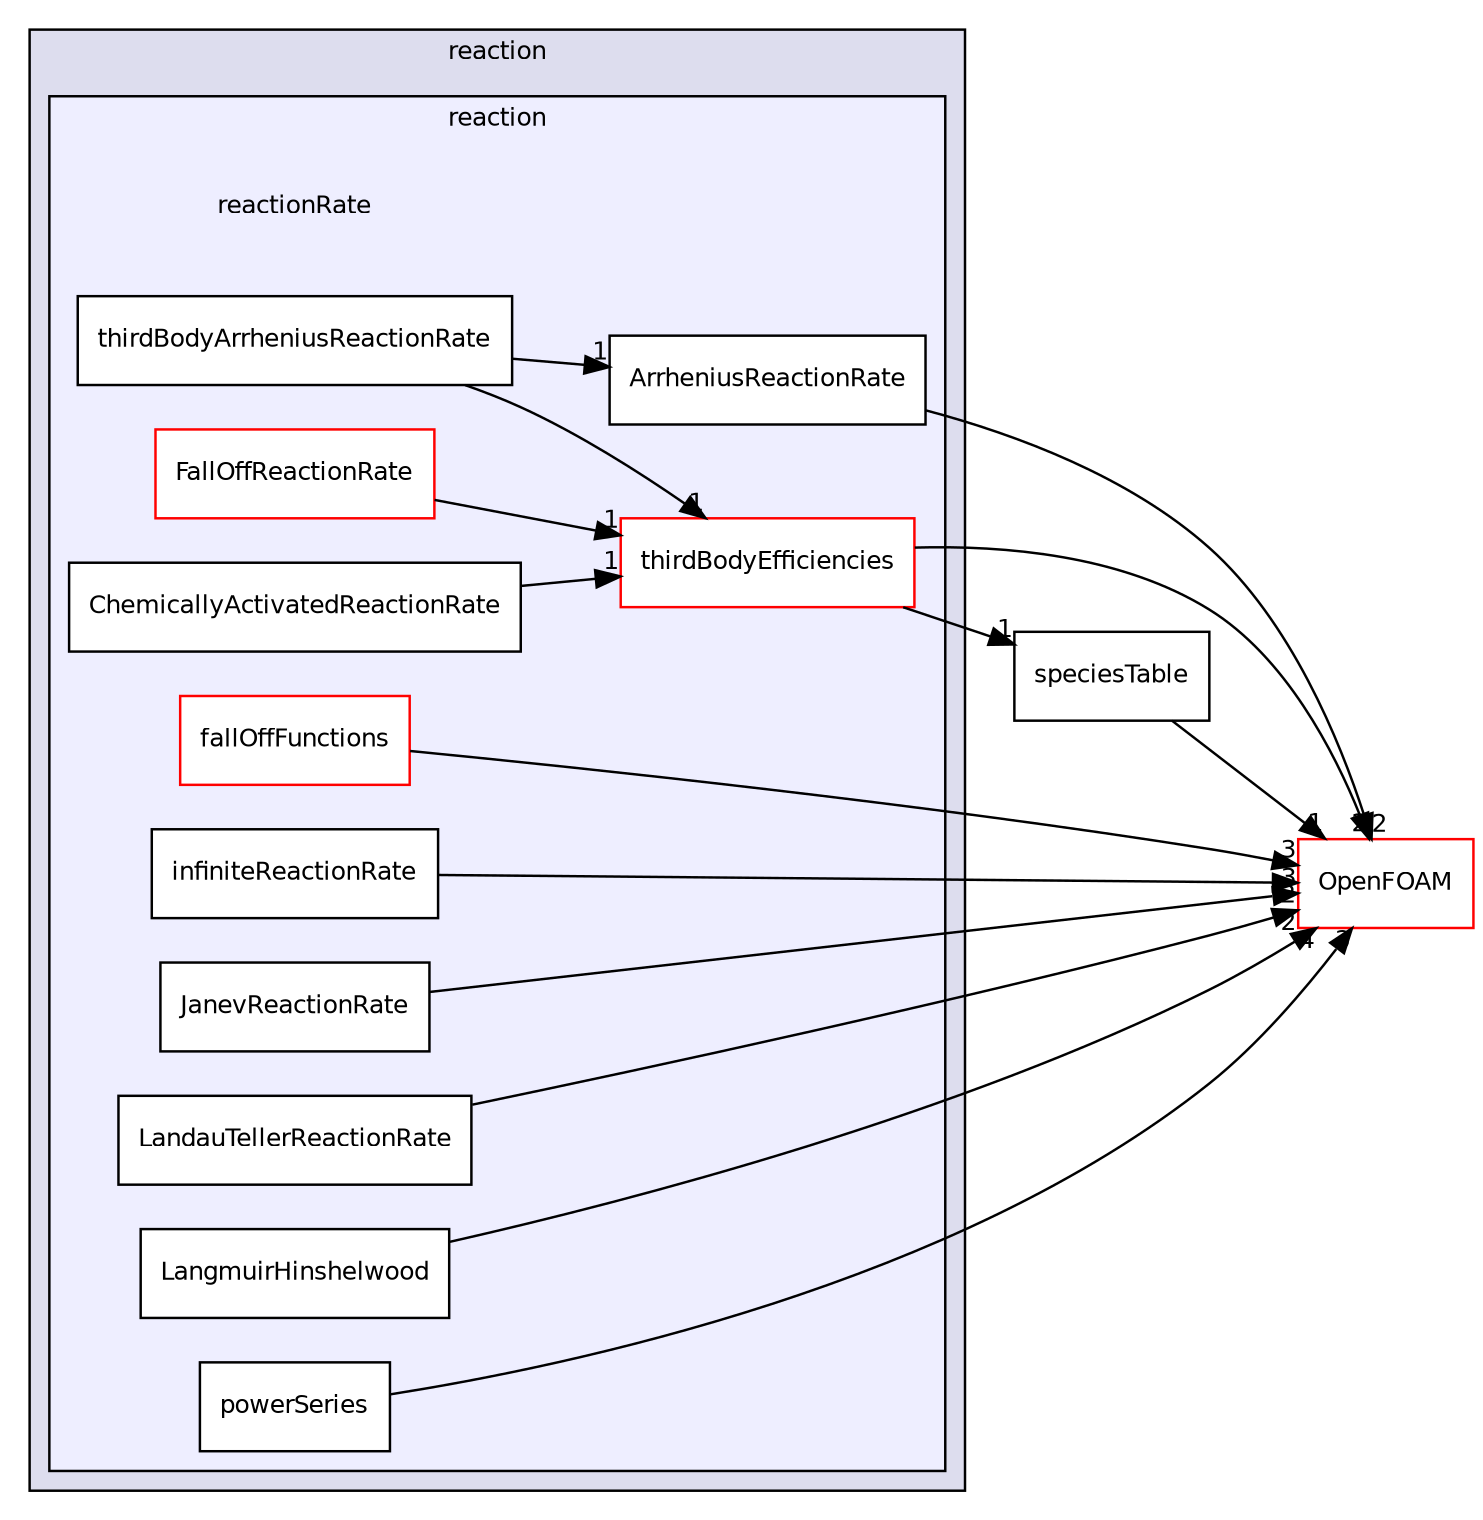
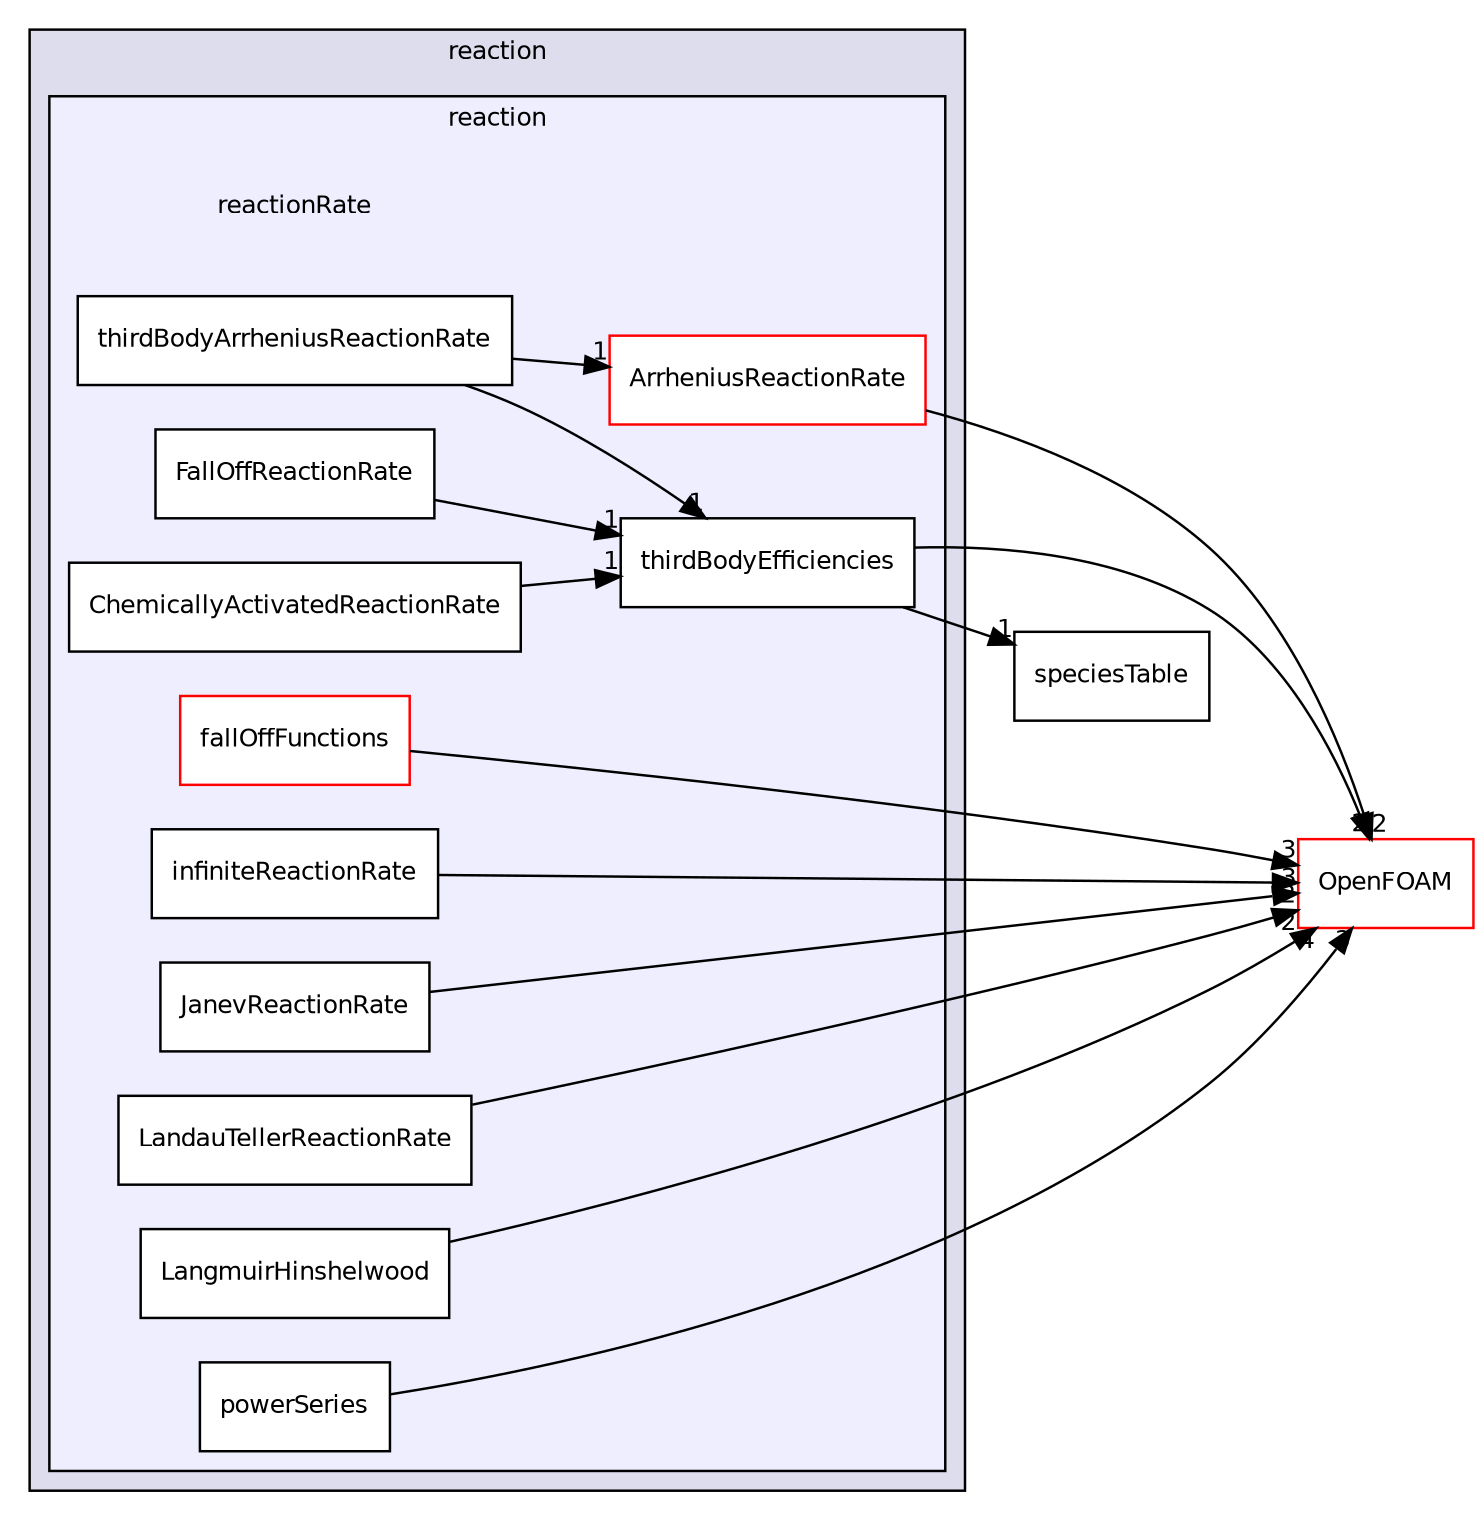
node "ArrheniusReactionRate": color black -> red
node "FallOffReactionRate": color red -> black
node "thirdBodyEfficiencies": color red -> black
edge "speciesTable" -> "OpenFOAM": removed
